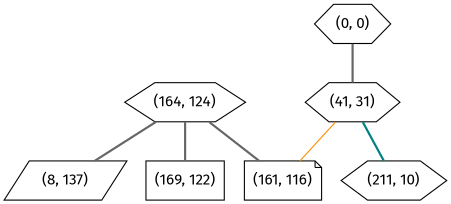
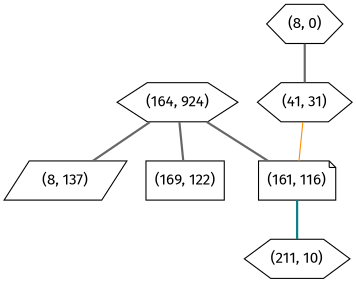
node "(0, 0)": label "(0, 0)" -> "(8, 0)"
node "(164, 124)": label "(164, 124)" -> "(164, 924)"
edge "(41, 31)" -- "(211, 10)": now "(161, 116)" -- "(211, 10)"
